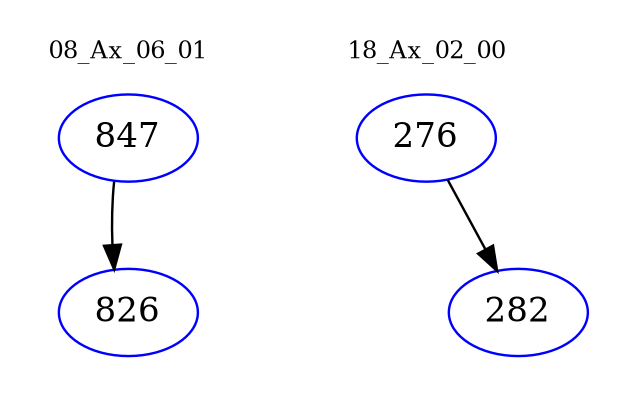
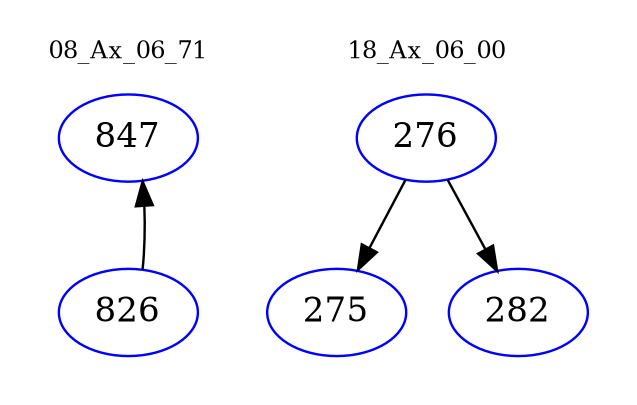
cluster "08_Ax_06_01": label "08_Ax_06_01" -> "08_Ax_06_71"
cluster "18_Ax_02_00": label "18_Ax_02_00" -> "18_Ax_06_00"
edge "847" -> "826": reversed
node "275": added
